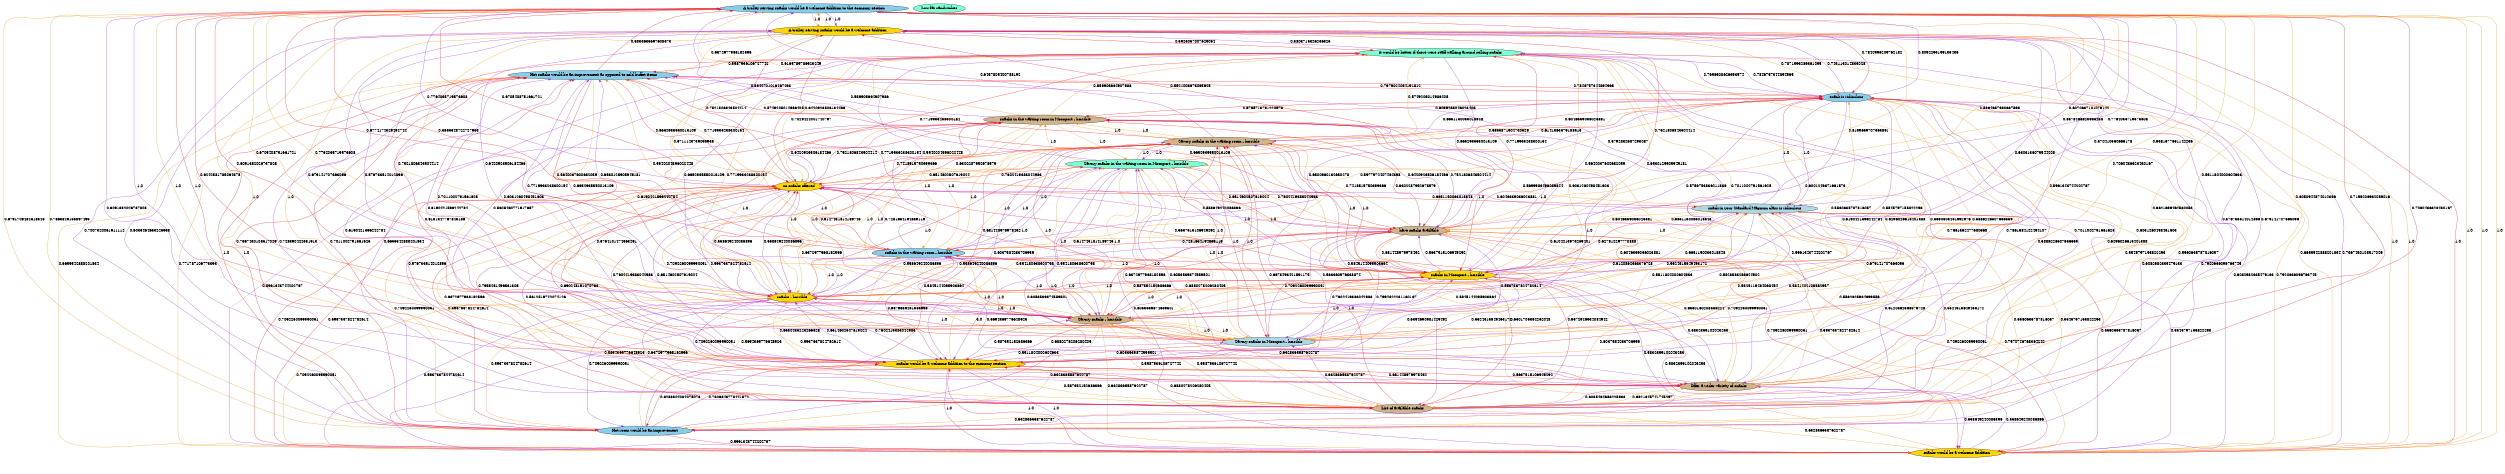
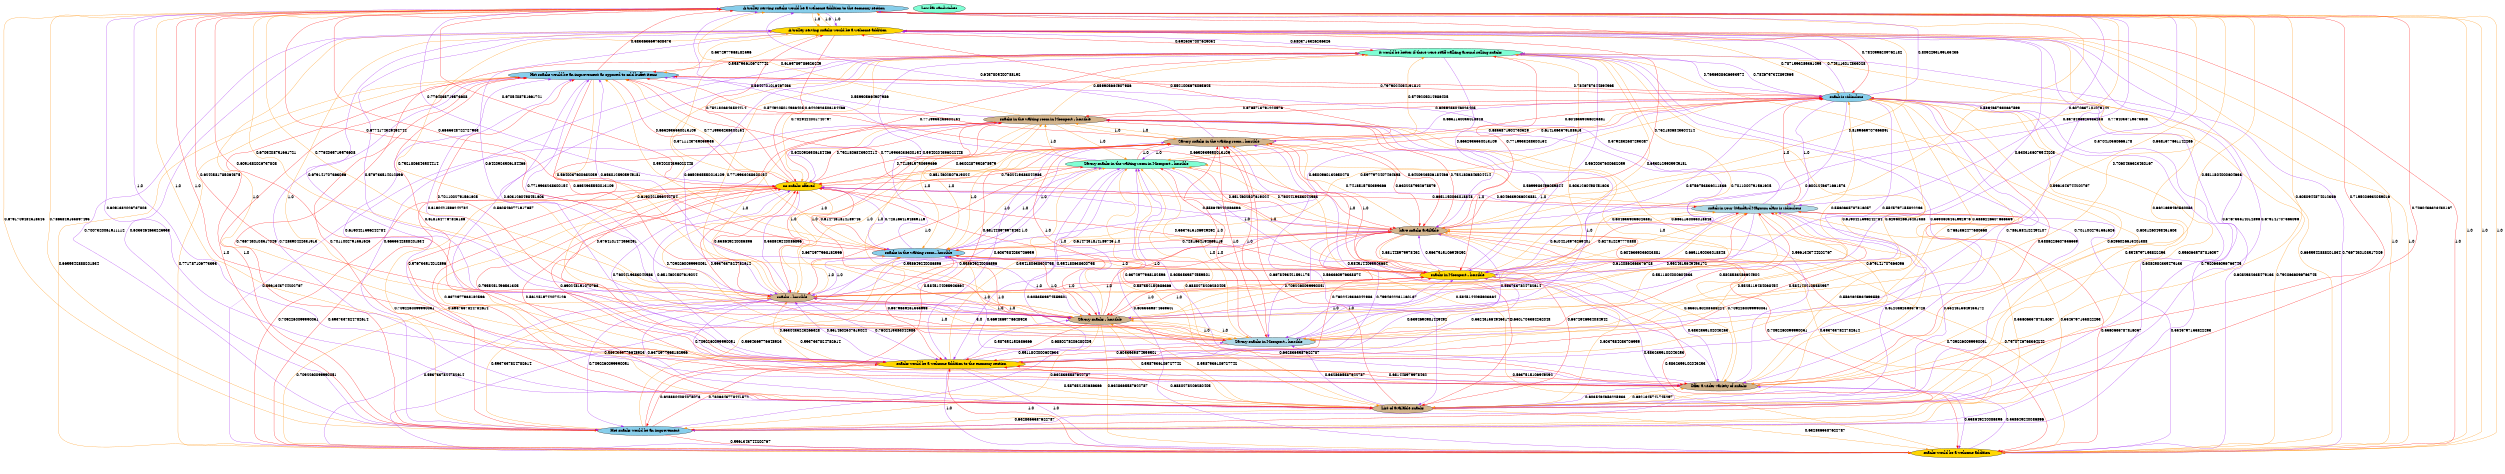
node "snacks - horrible": fillcolor gold -> tan
node "Hot room would be an improvement": label "Hot room would be an improvement" -> "Hot snacks would be an improvement"
